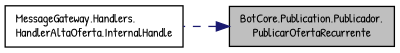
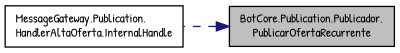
node "MessageGateway.Handlers. HandlerAltaOferta.InternalHandle": label "MessageGateway.Handlers. HandlerAltaOferta.InternalHandle" -> "MessageGateway.Publication. HandlerAltaOferta.InternalHandle"
